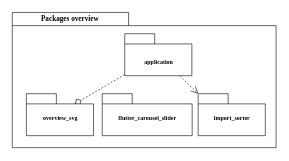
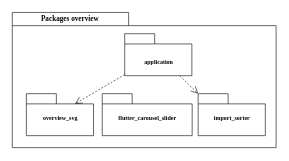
edge "application" -> "overview_svg": arrowhead diamond -> open
